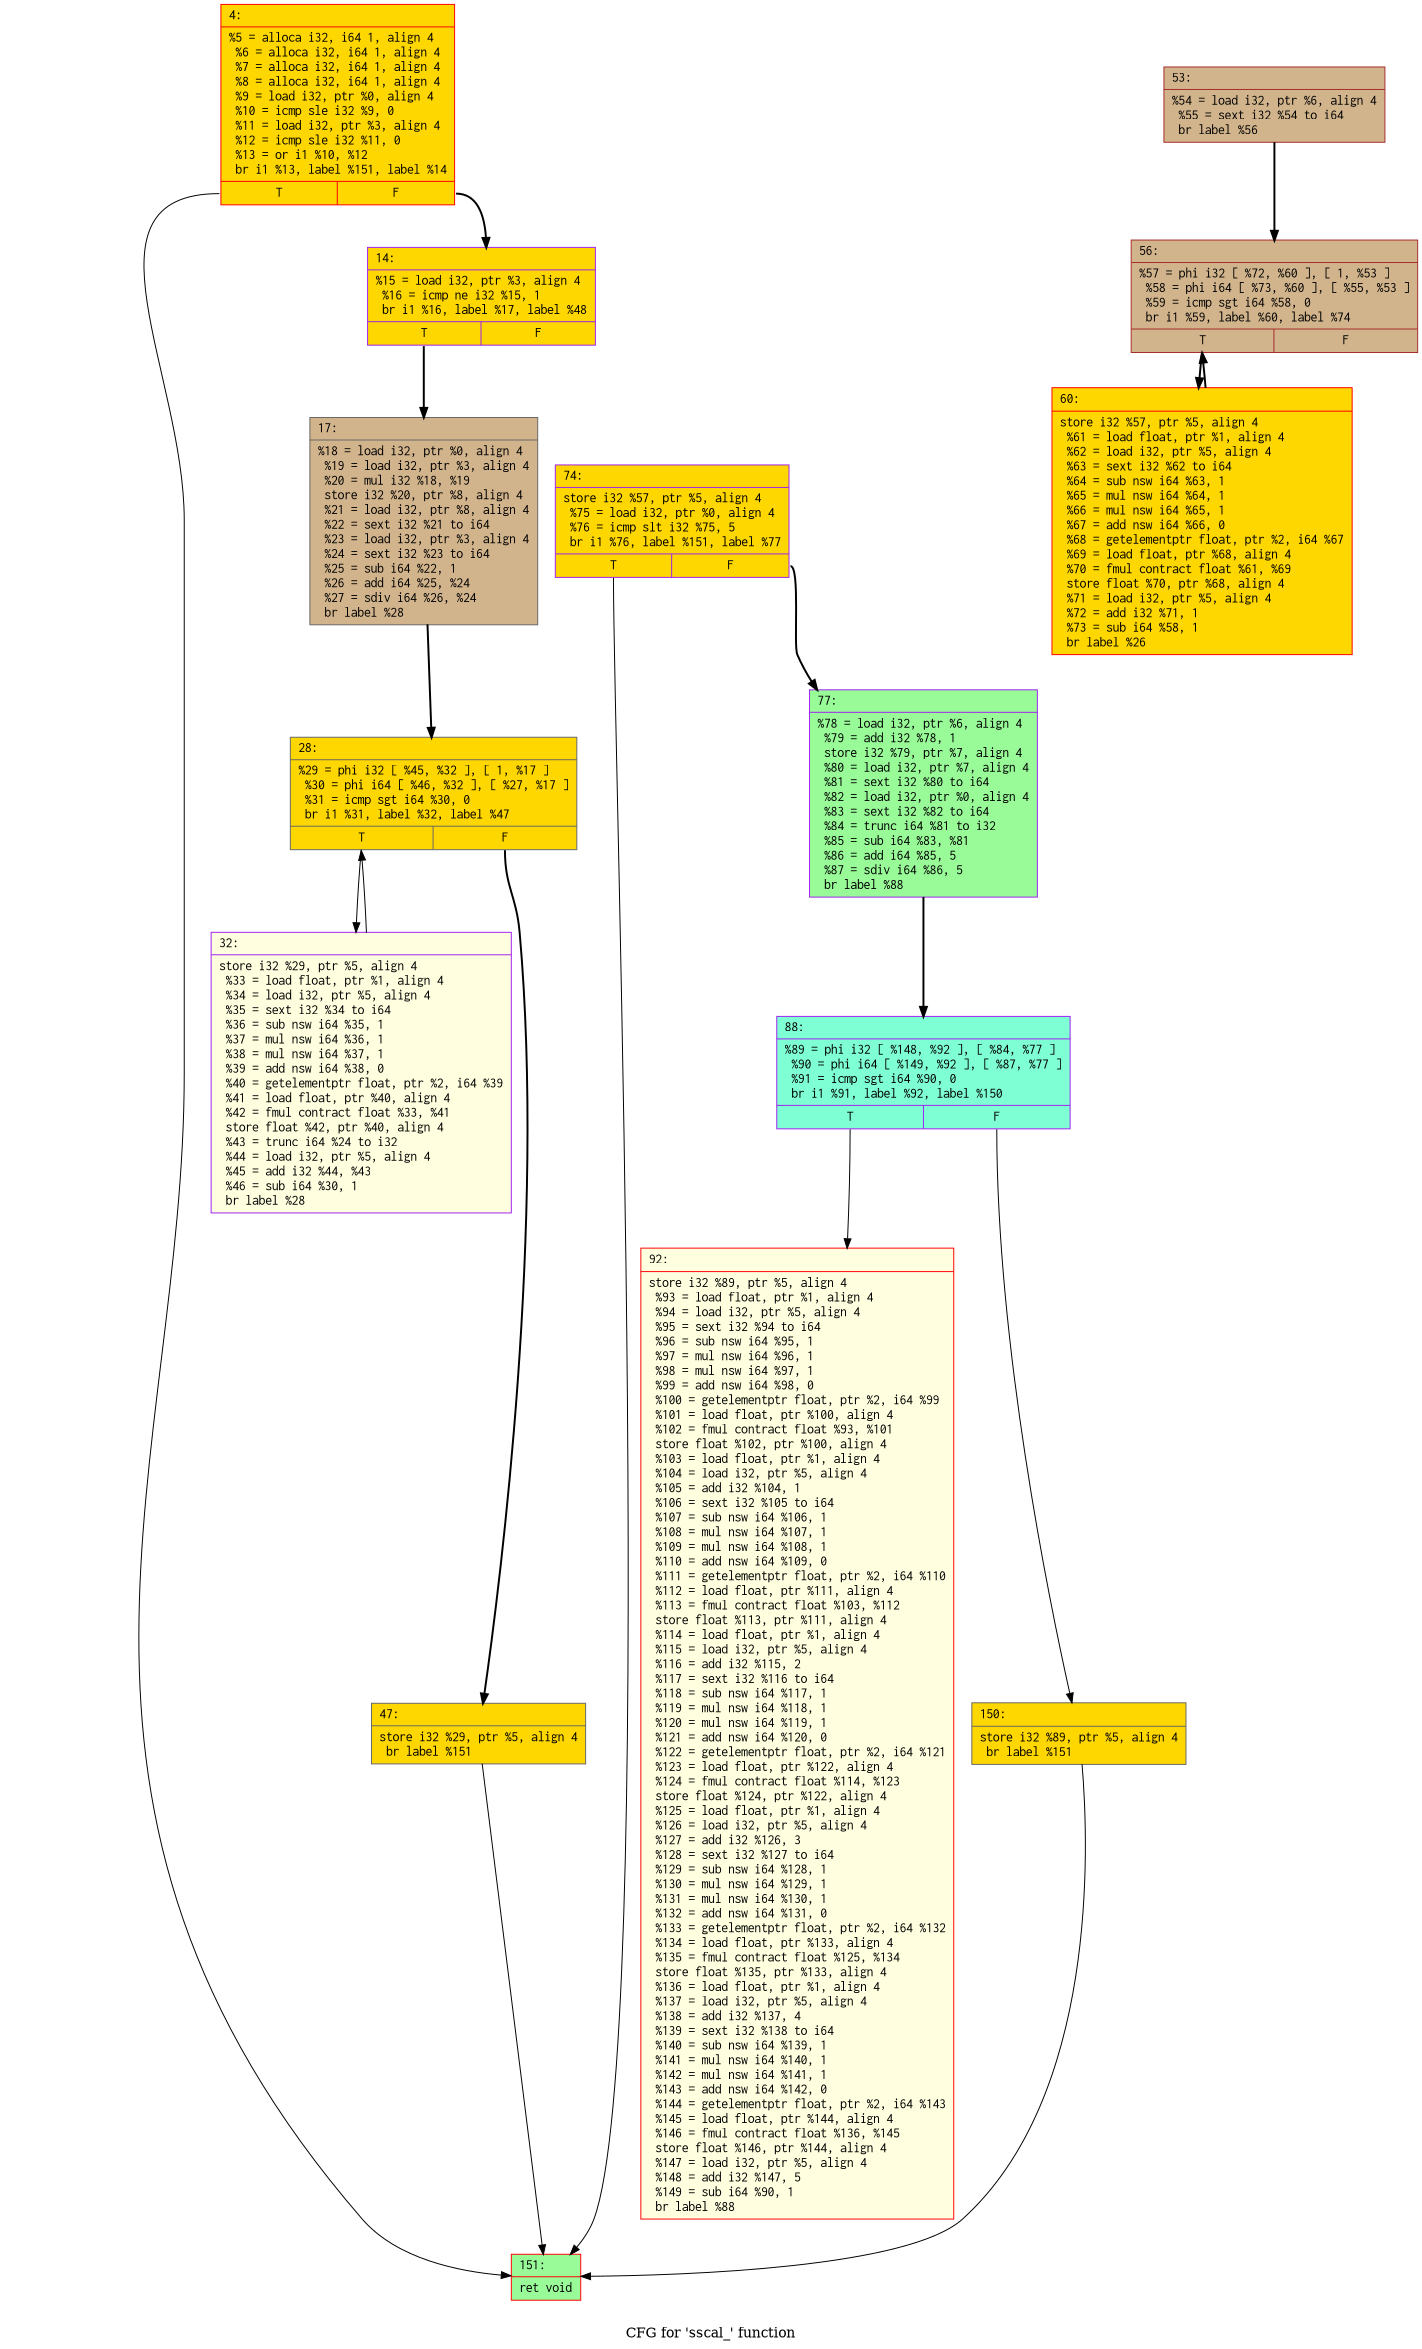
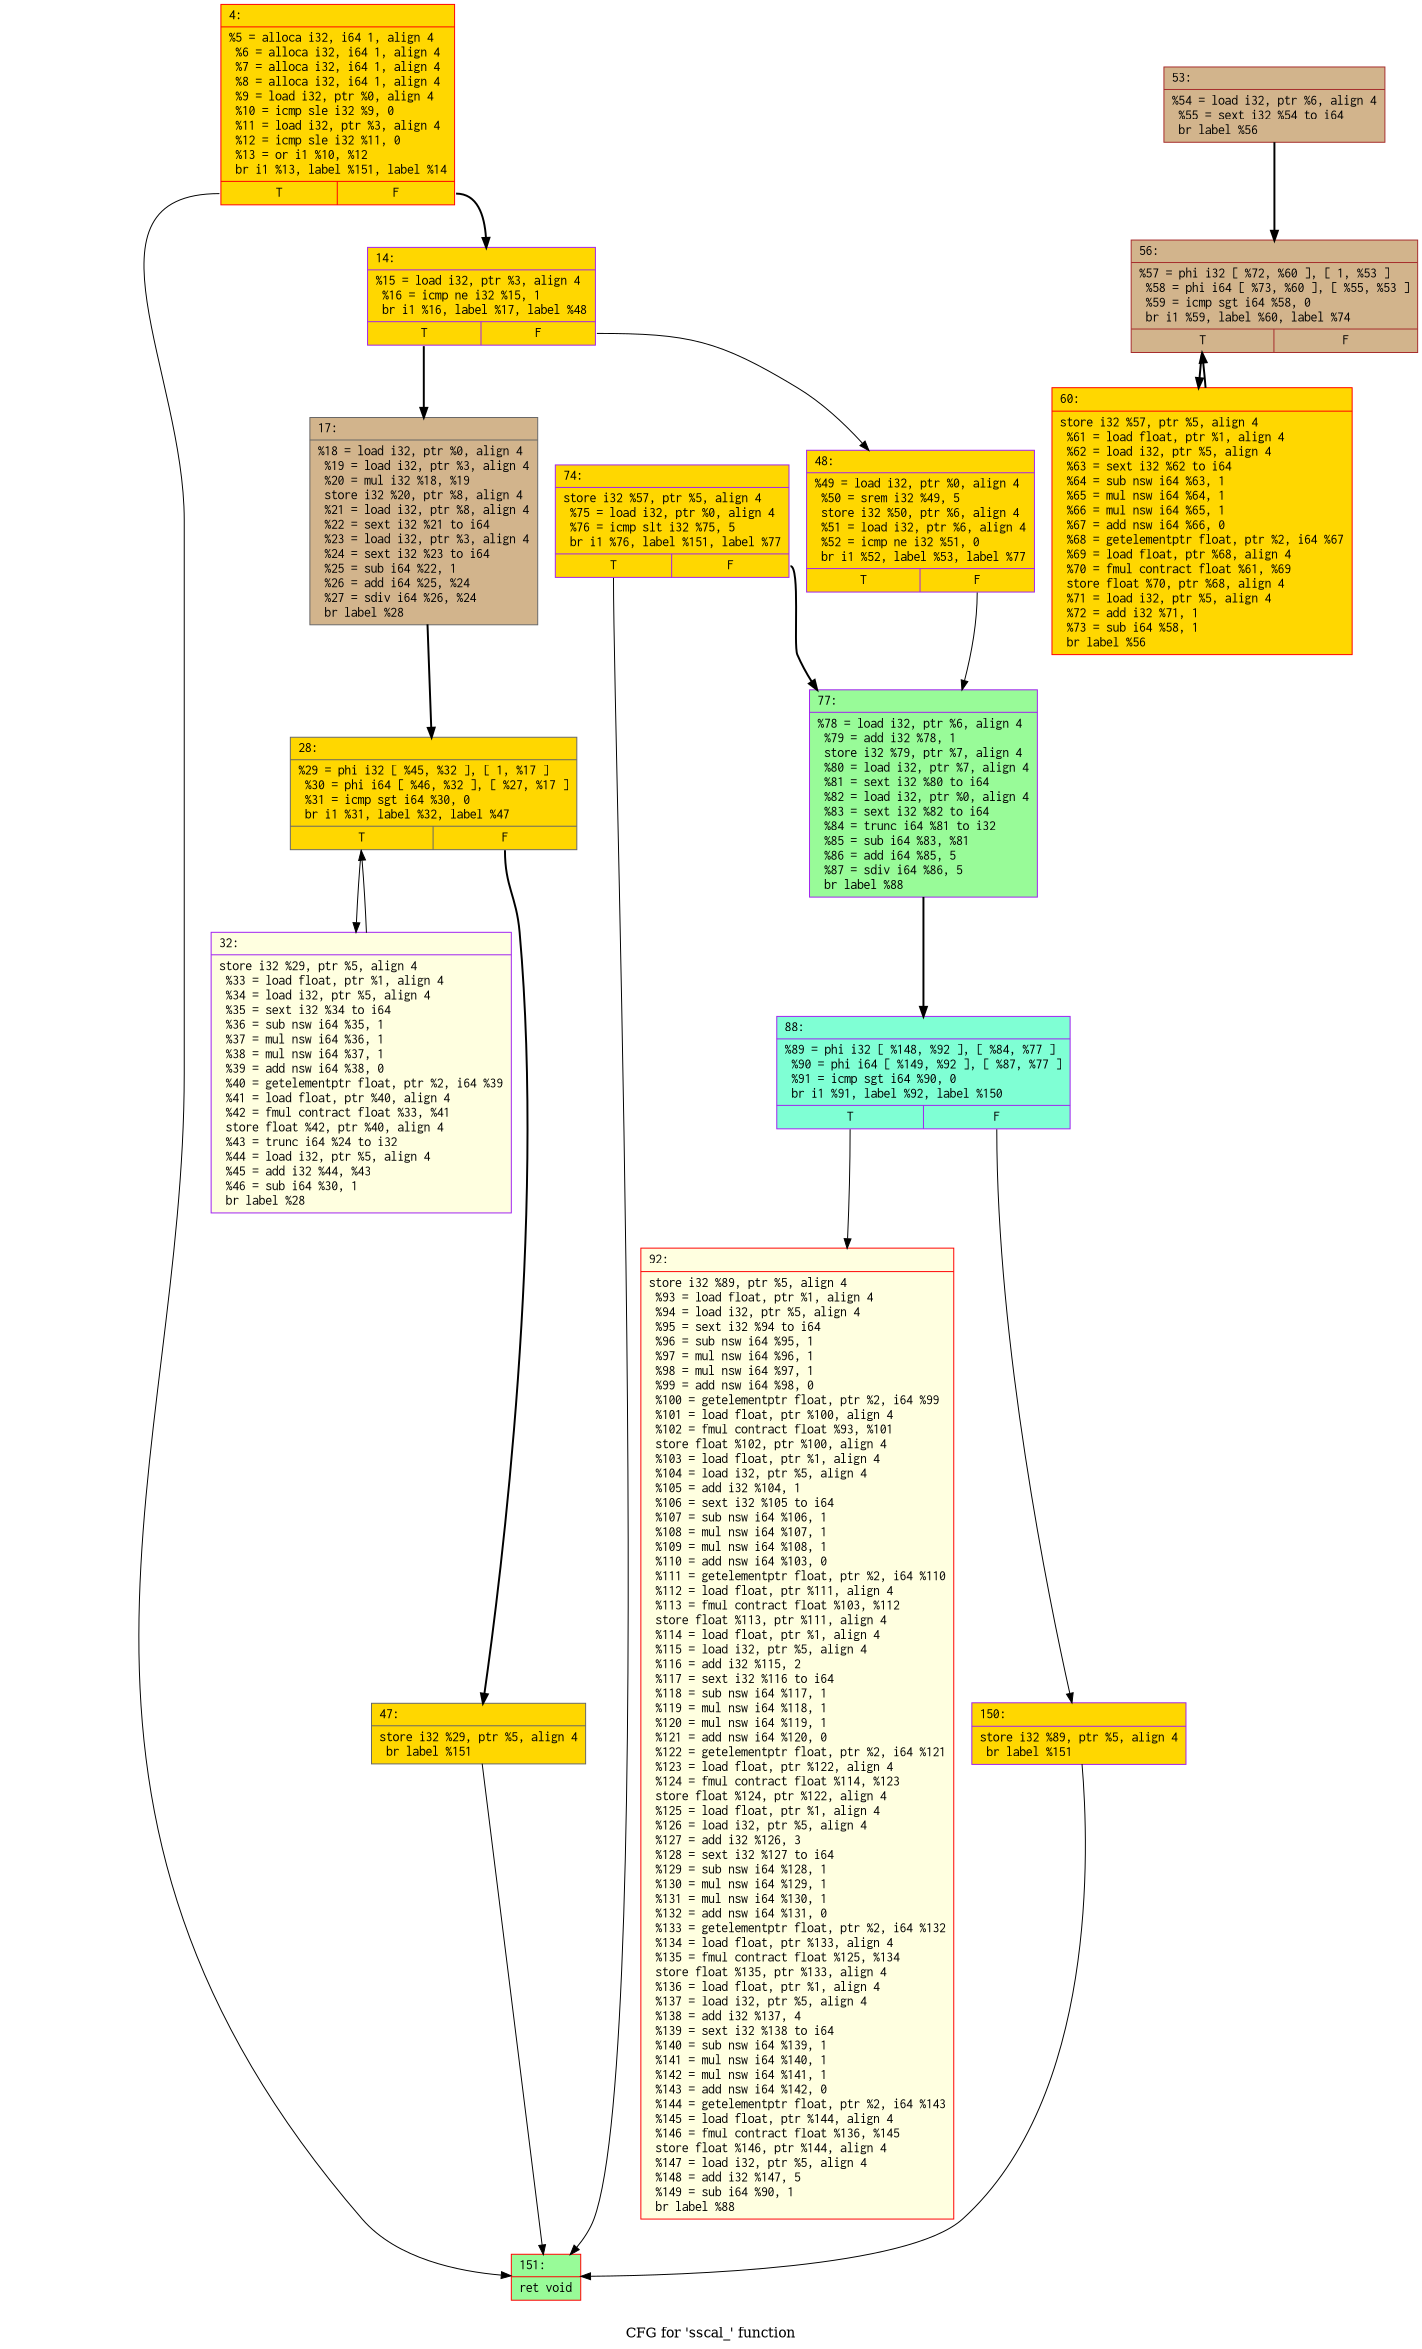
node "48:": added
node "60:": text "br label %26" -> "br label %56"
node "92:": text "%110 = add nsw i64 %109, 0" -> "%110 = add nsw i64 %103, 0"
node "150:": color gray40 -> purple
